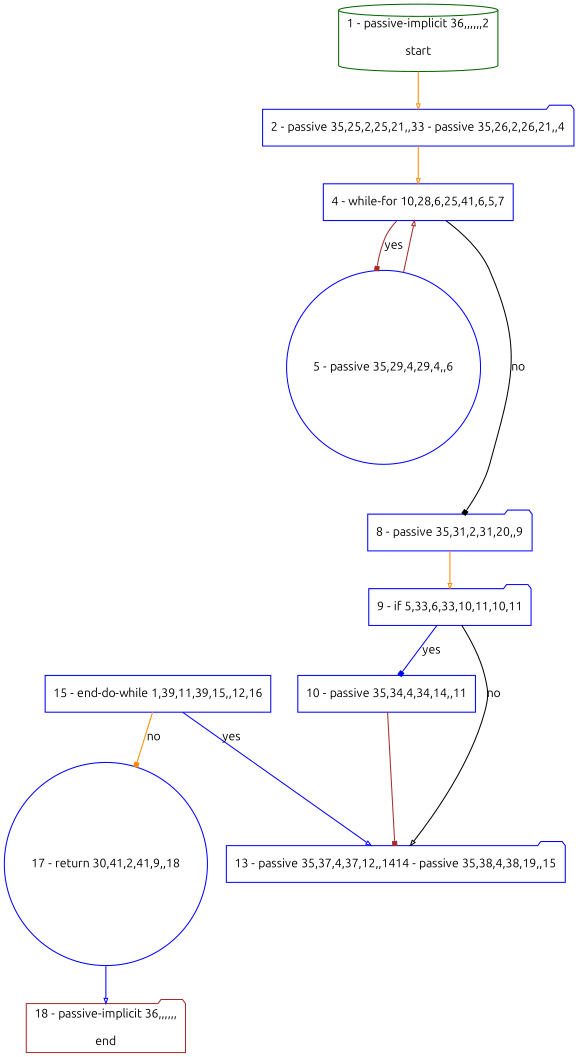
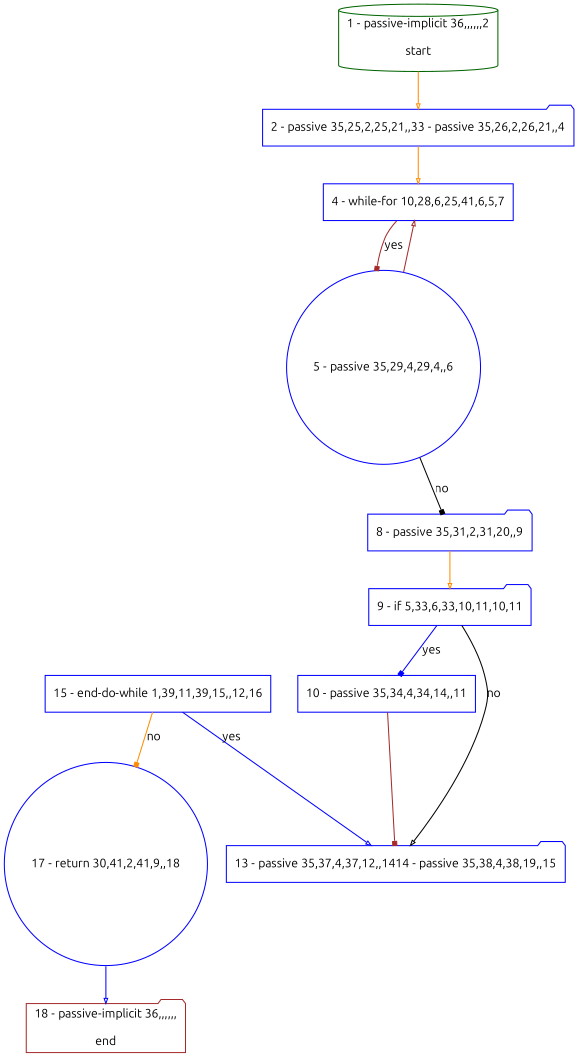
edge "4 - while-for 10,28,6,25,41,6,5,7" -> "8 - passive 35,31,2,31,20,,9": now "5 - passive 35,29,4,29,4,,6" -> "8 - passive 35,31,2,31,20,,9"
